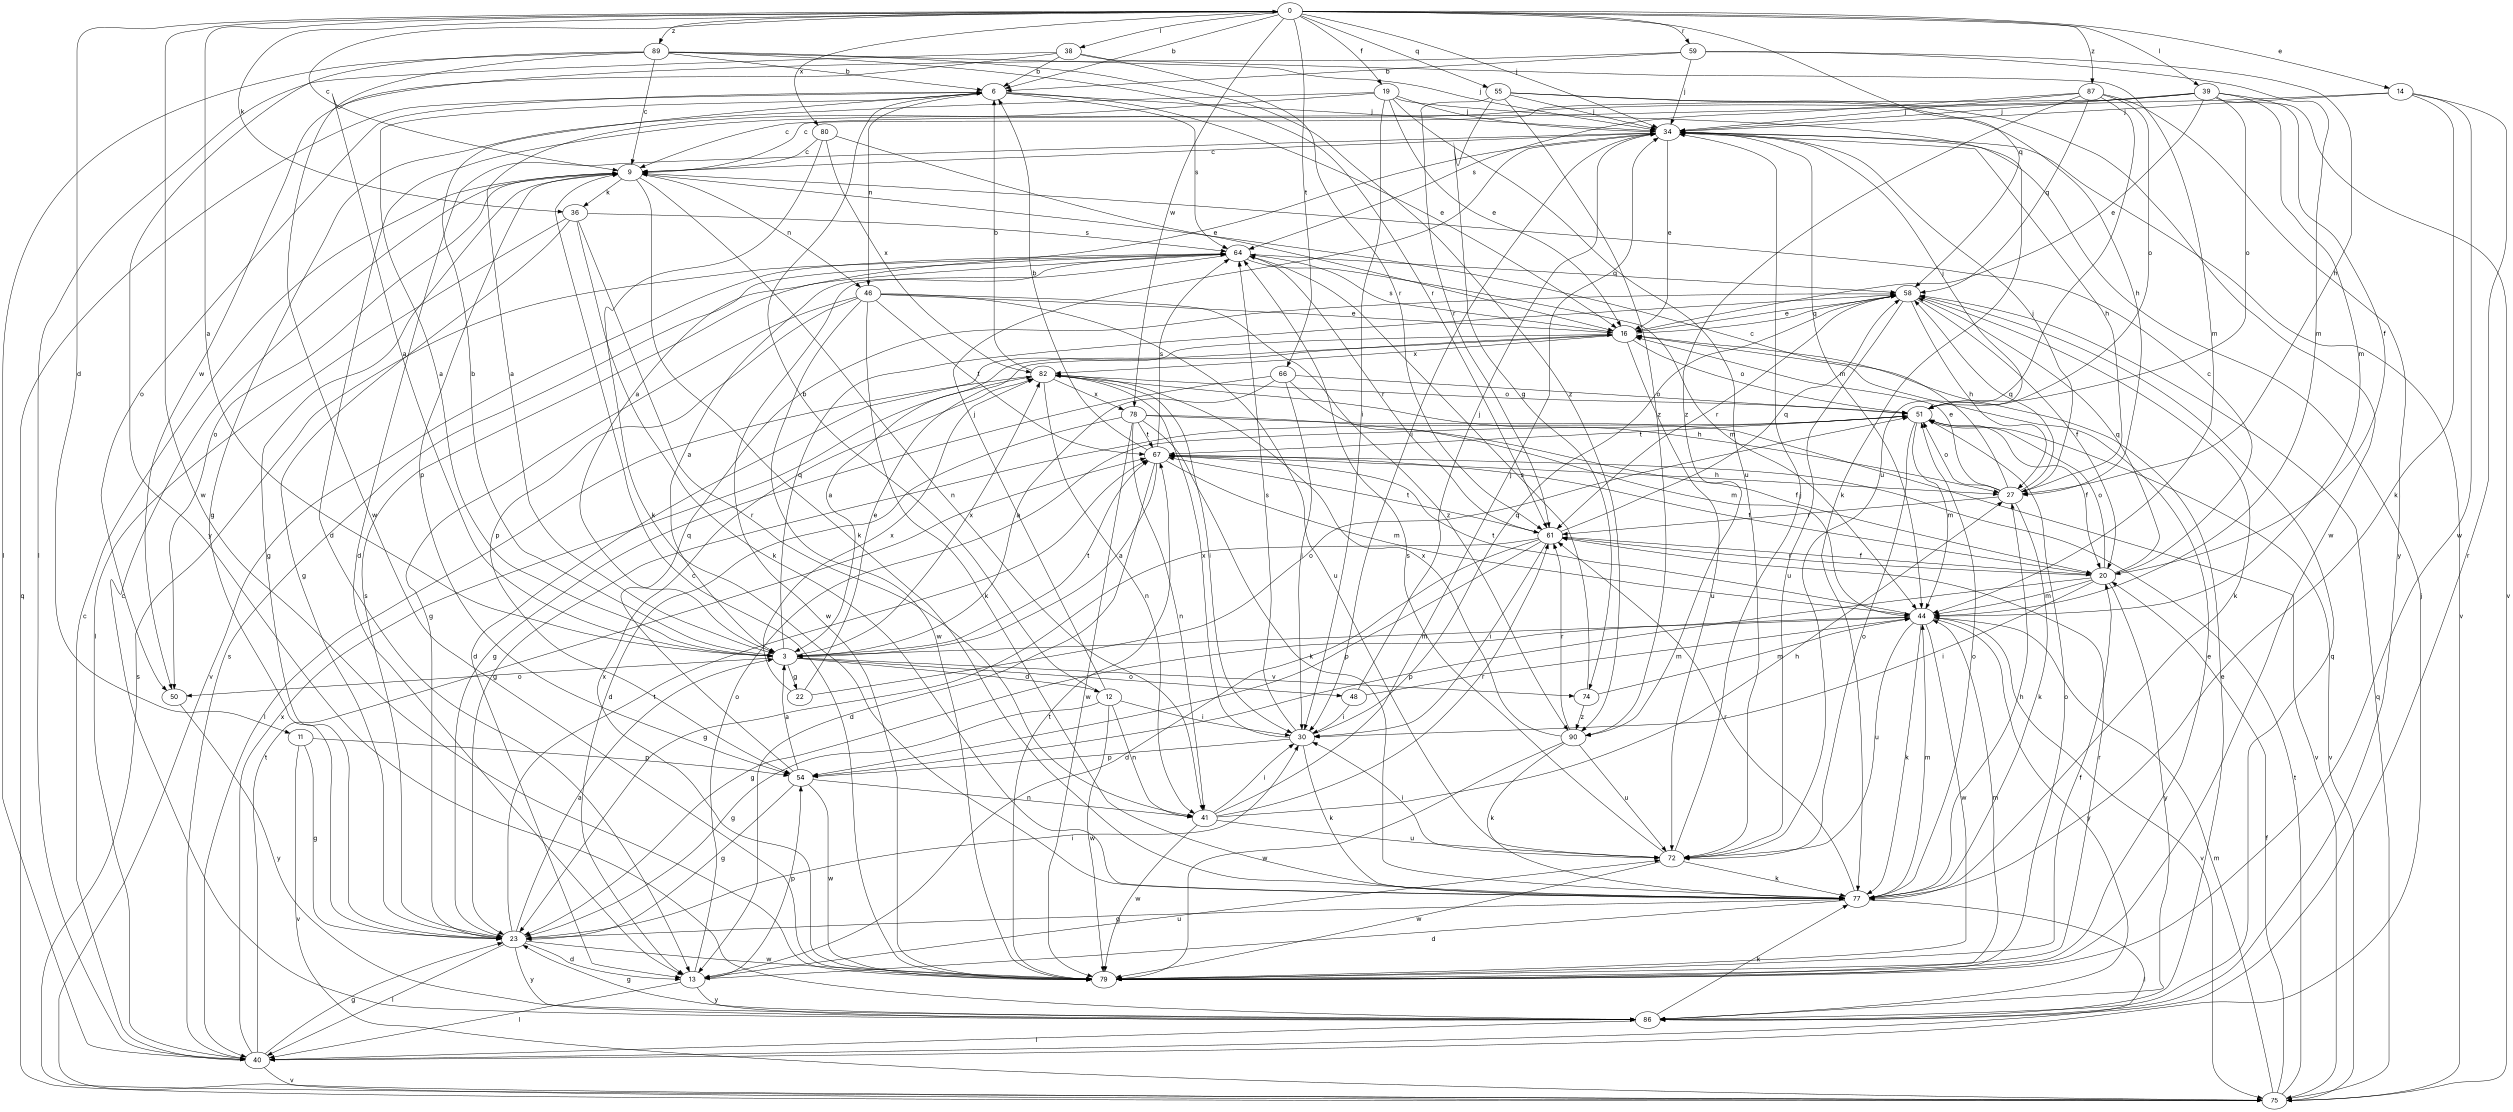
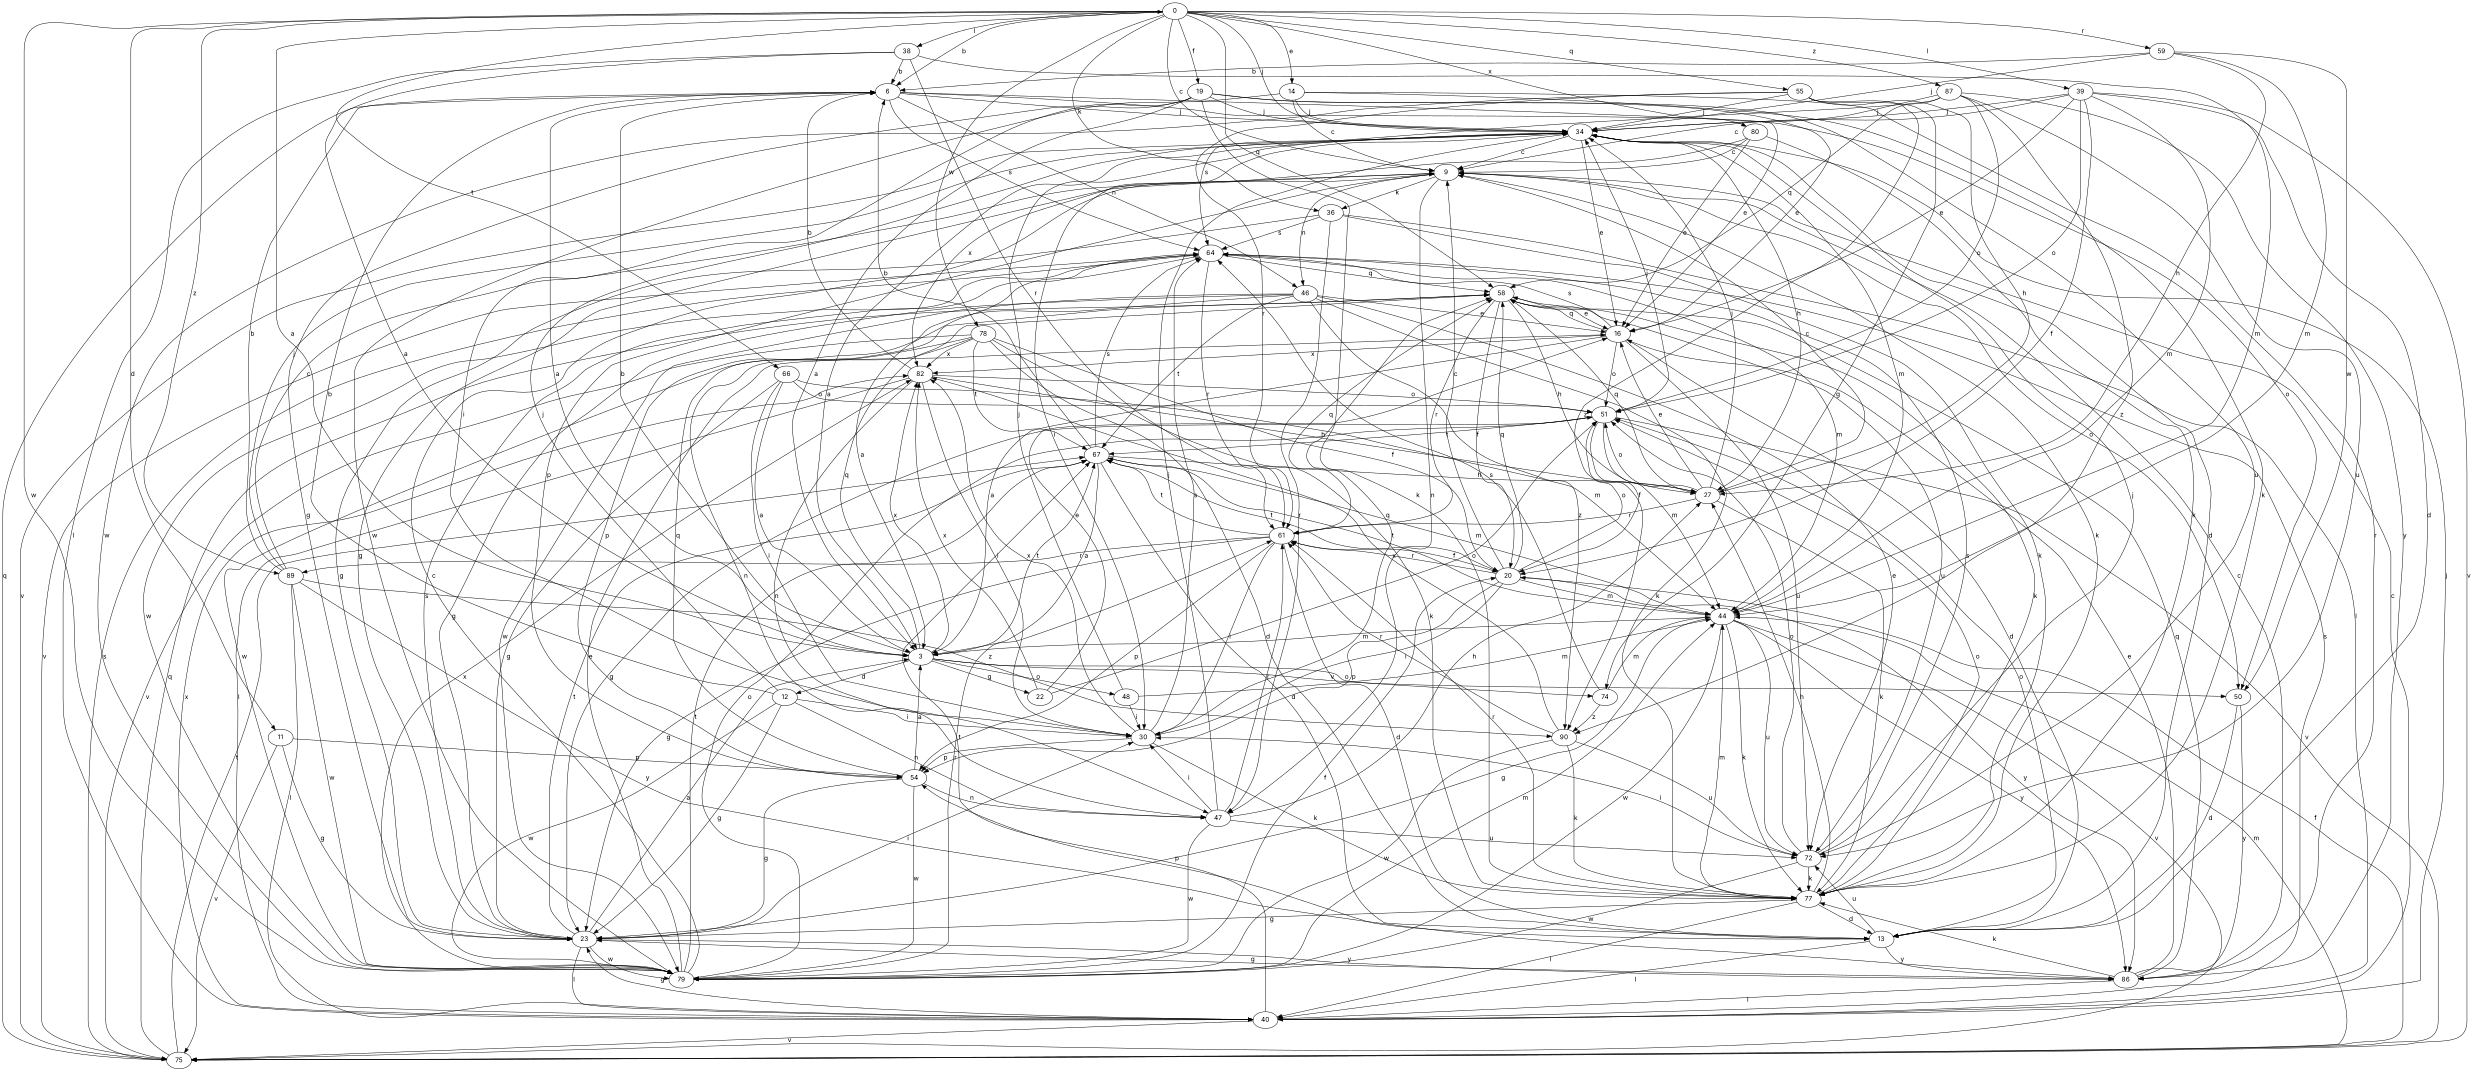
edge "89" -> "61": reversed
edge "82" -> "78": reversed
edge "46" -> "72": label "u" -> "e"
edge "51" -> "72": reversed
node "41": label "41" -> "47"
edge "23" -> "13": now "50" -> "13"
